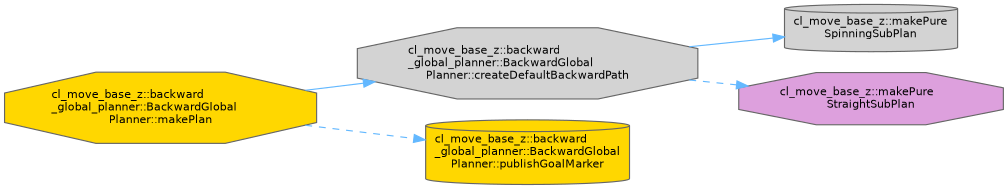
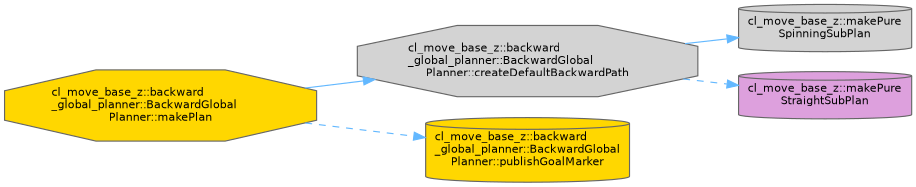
node "cl_move_base_z::makePure StraightSubPlan": shape octagon -> cylinder
